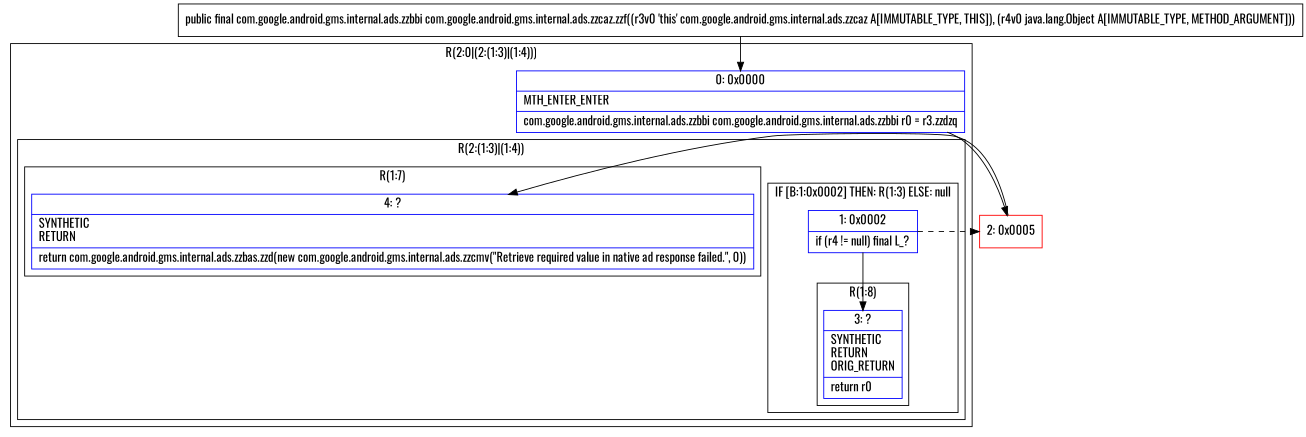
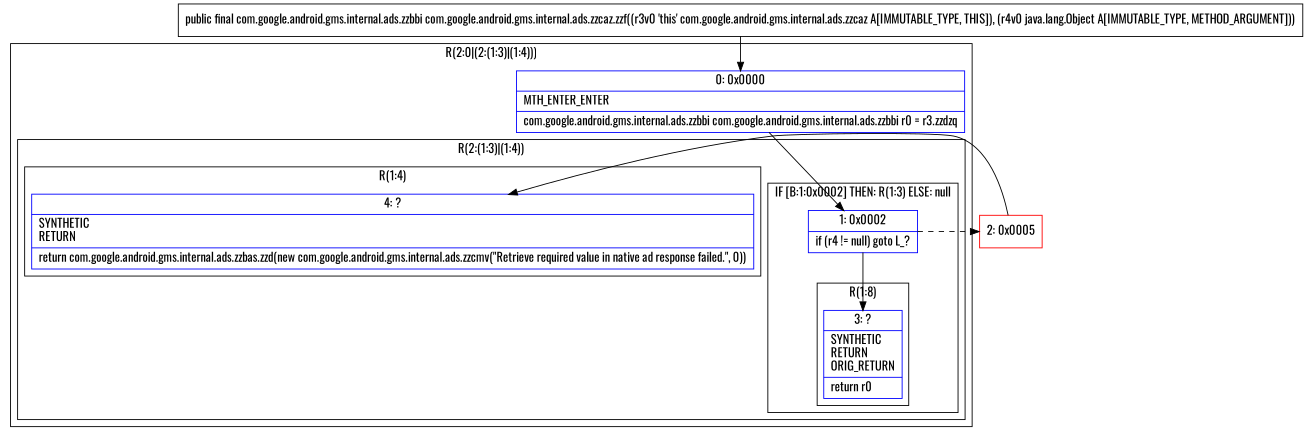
edge "0: 0x0000" -> "2: 0x0005": now "0: 0x0000" -> "1: 0x0002"
cluster "R(1:7)": label "R(1:7)" -> "R(1:4)"
node "1: 0x0002": text "if (r4 != null) final L_?" -> "if (r4 != null) goto L_?"
